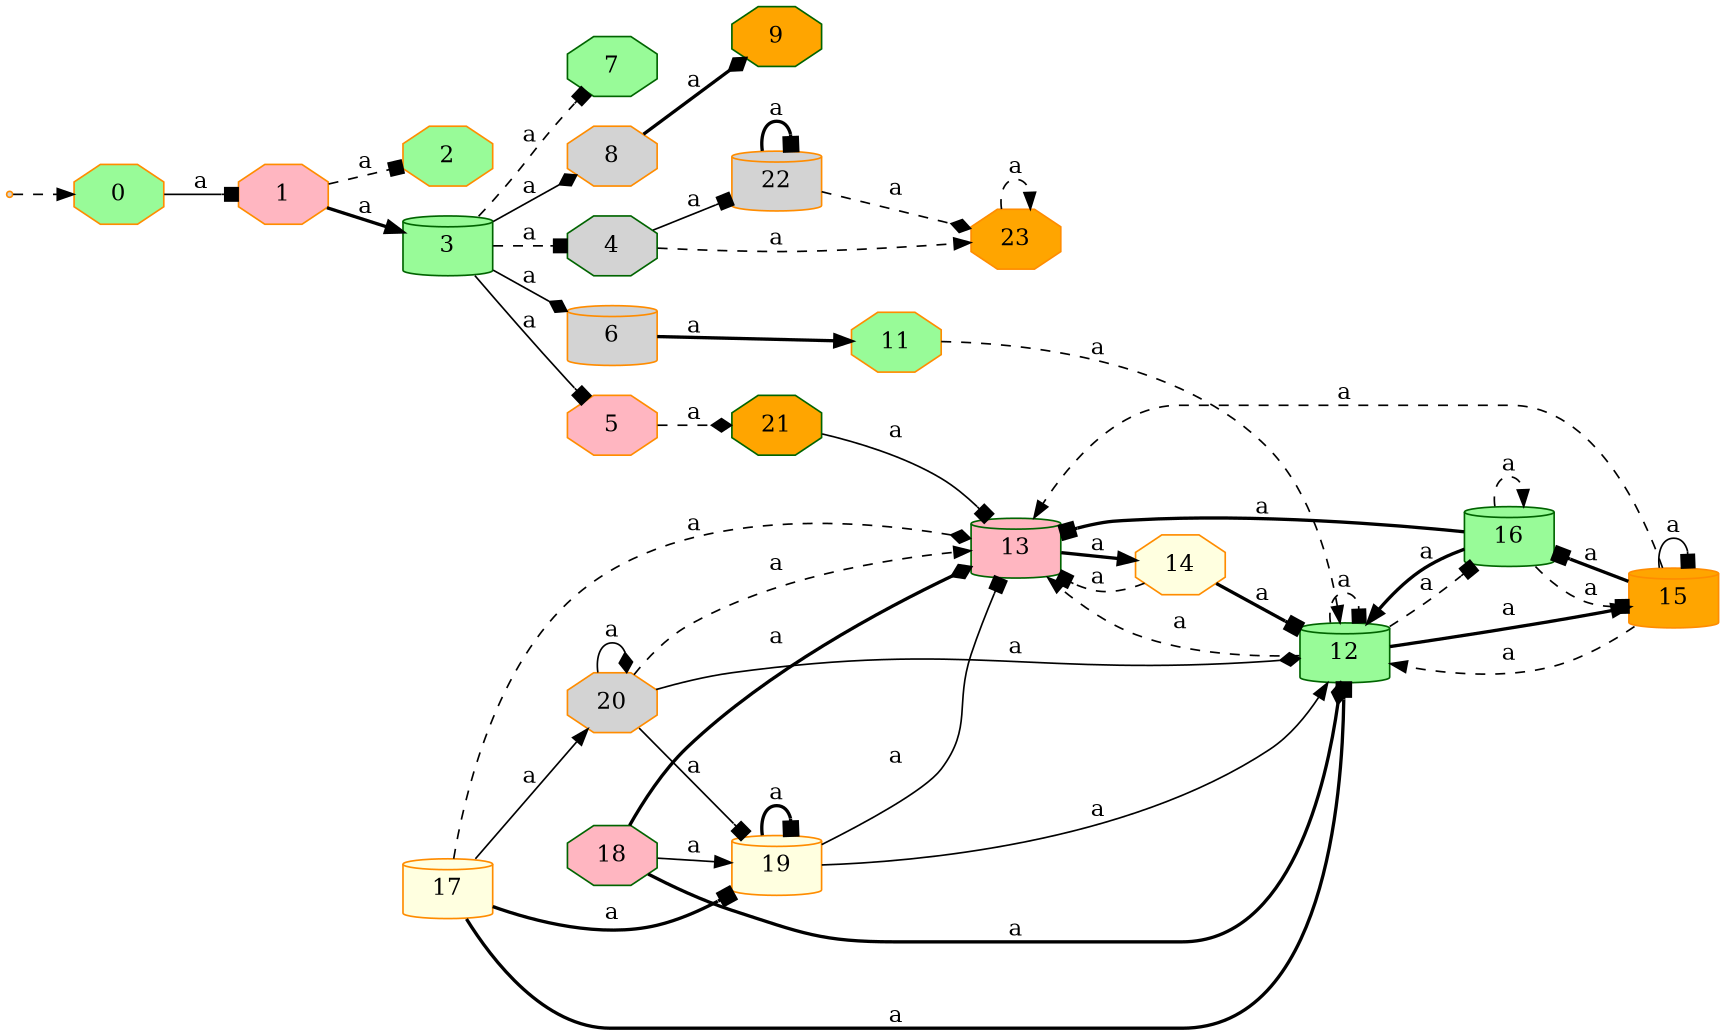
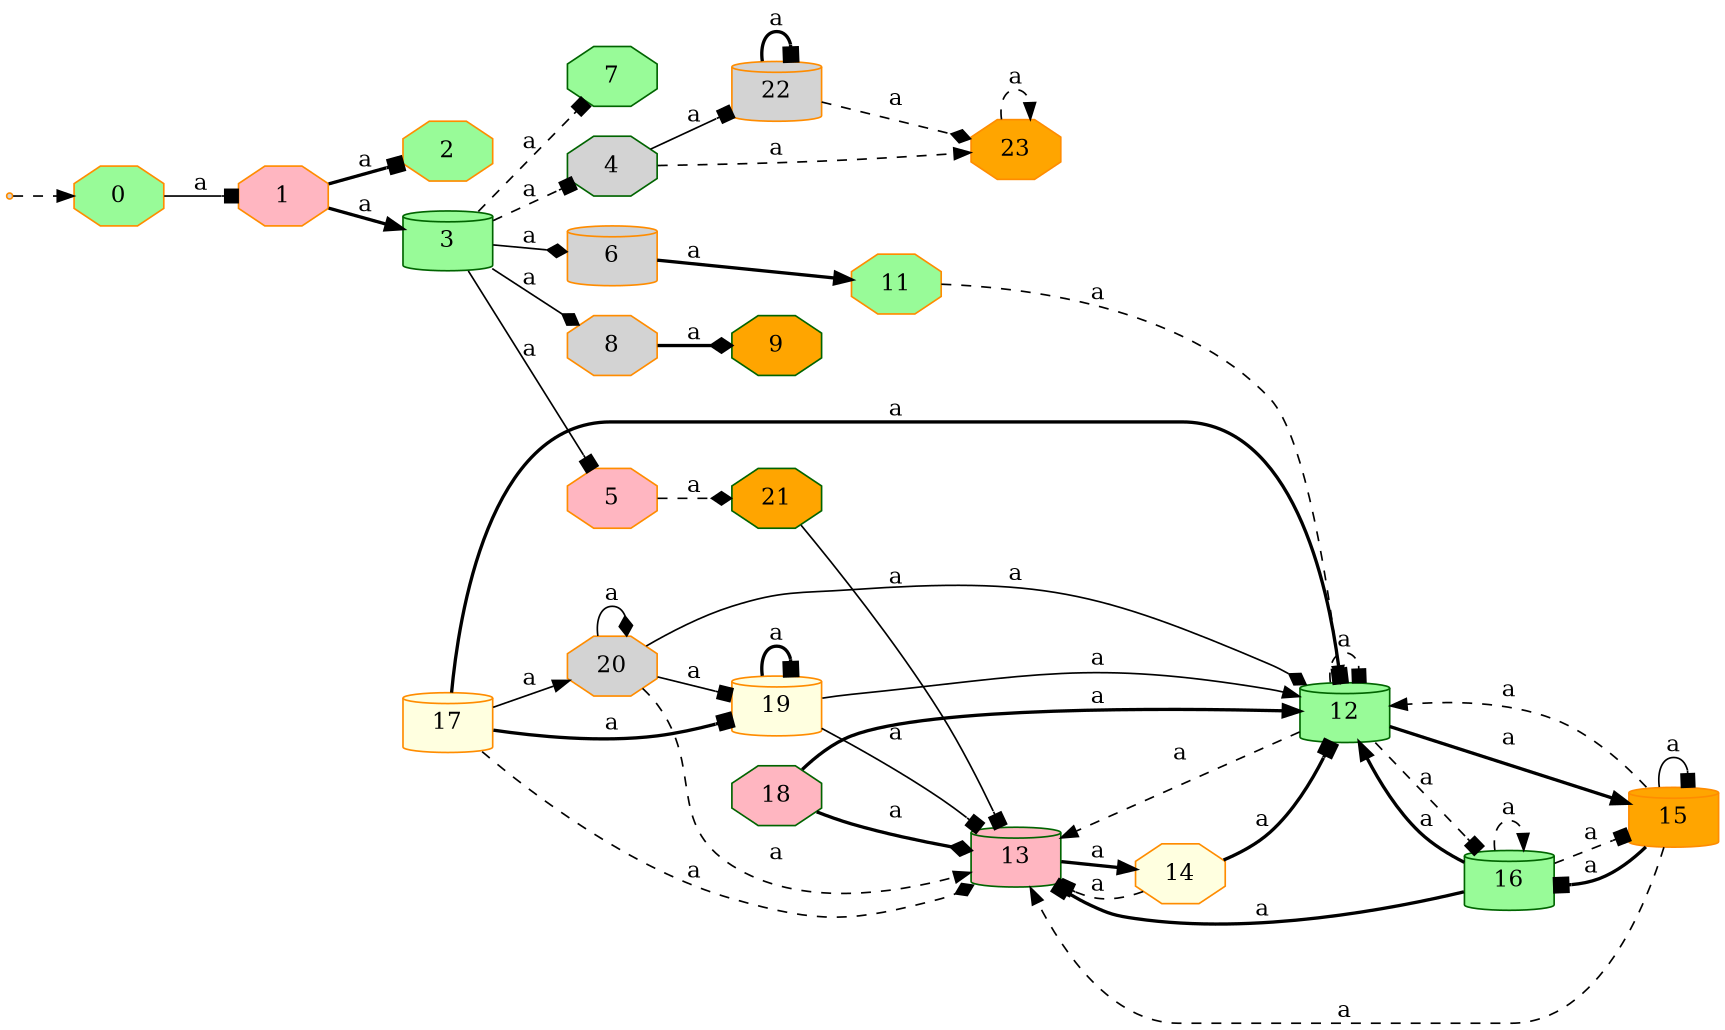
edge "1" -> "2": style dashed -> bold
edge "18" -> "19": removed, label "a"
edge "18" -> "12": arrowhead diamond -> normal
